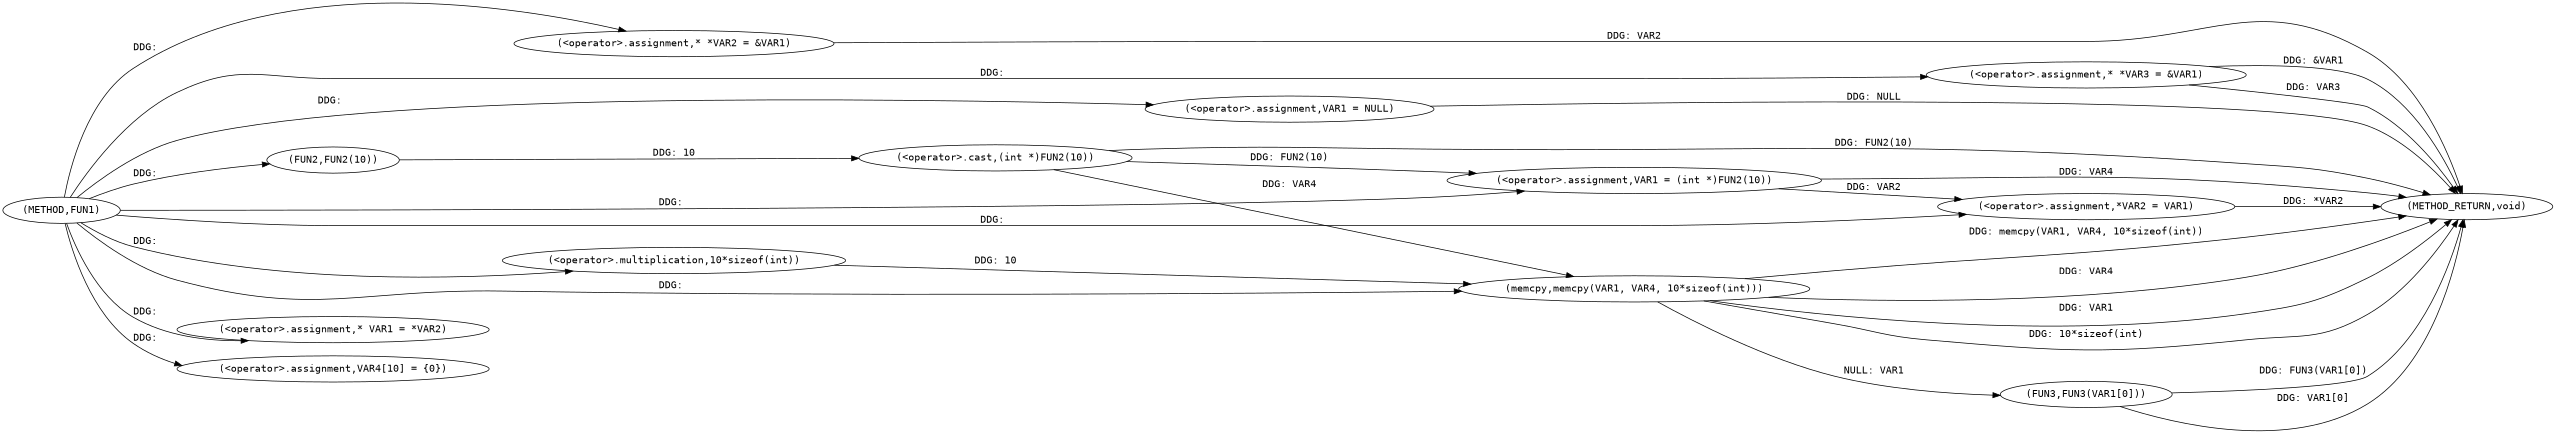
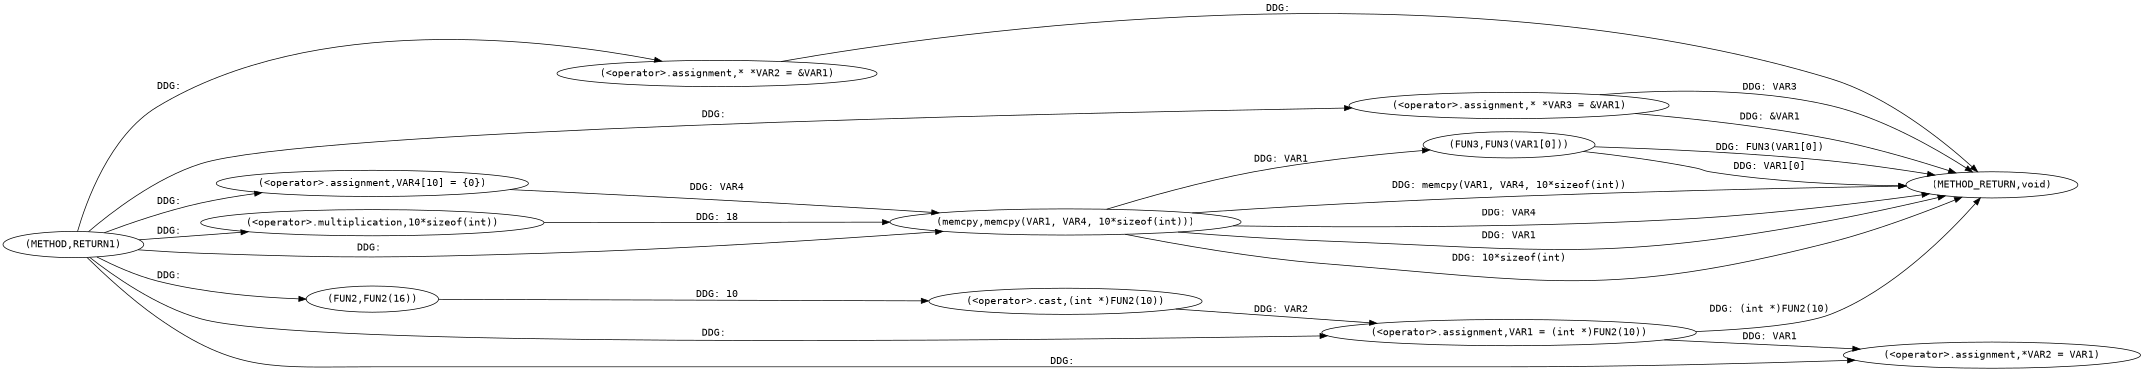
edge "(<operator>.assignment,* *VAR2 = &VAR1)" -> "(METHOD_RETURN,void)": label "DDG: VAR2" -> "DDG: "
node "(<operator>.assignment,VAR1 = NULL)": removed
edge "(<operator>.cast,(int *)FUN2(10))" -> "(METHOD_RETURN,void)": removed, label "DDG: FUN2(10)"
edge "(<operator>.cast,(int *)FUN2(10))" -> "(<operator>.assignment,VAR1 = (int *)FUN2(10))": label "DDG: FUN2(10)" -> "DDG: VAR2"
node "(FUN2,FUN2(10))": label "(FUN2,FUN2(10))" -> "(FUN2,FUN2(16))"
edge "(<operator>.assignment,VAR1 = (int *)FUN2(10))" -> "(METHOD_RETURN,void)": label "DDG: VAR4" -> "DDG: (int *)FUN2(10)"
edge "(<operator>.assignment,VAR1 = (int *)FUN2(10))" -> "(<operator>.assignment,*VAR2 = VAR1)": label "DDG: VAR2" -> "DDG: VAR1"
edge "(<operator>.assignment,*VAR2 = VAR1)" -> "(METHOD_RETURN,void)": removed, label "DDG: *VAR2"
node "(METHOD,FUN1)": label "(METHOD,FUN1)" -> "(METHOD,RETURN1)"
edge "(<operator>.cast,(int *)FUN2(10))" -> "(memcpy,memcpy(VAR1, VAR4, 10*sizeof(int)))": now "(<operator>.assignment,VAR4[10] = {0})" -> "(memcpy,memcpy(VAR1, VAR4, 10*sizeof(int)))"
edge "(<operator>.multiplication,10*sizeof(int))" -> "(memcpy,memcpy(VAR1, VAR4, 10*sizeof(int)))": label "DDG: 10" -> "DDG: 18"
node "(<operator>.assignment,* VAR1 = *VAR2)": removed
edge "(memcpy,memcpy(VAR1, VAR4, 10*sizeof(int)))" -> "(FUN3,FUN3(VAR1[0]))": label "NULL: VAR1" -> "DDG: VAR1"
